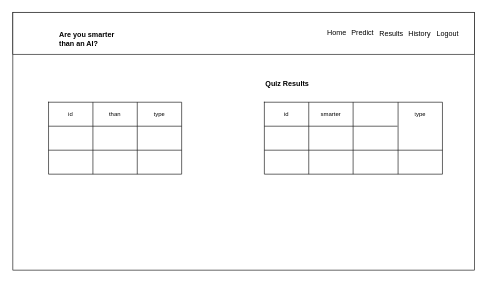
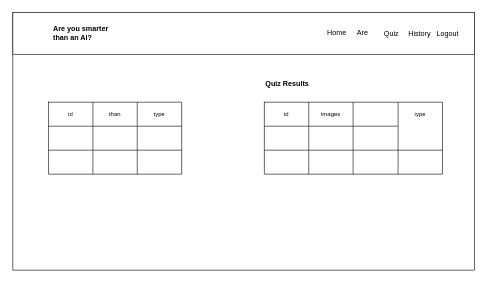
node "Predict": label "Predict" -> "Are"
node "Results": label "Results" -> "Quiz"
node "Are you smarter than an AI?": moved (88, 39) -> (82, 33)
node "smarter": label "smarter" -> "images"
